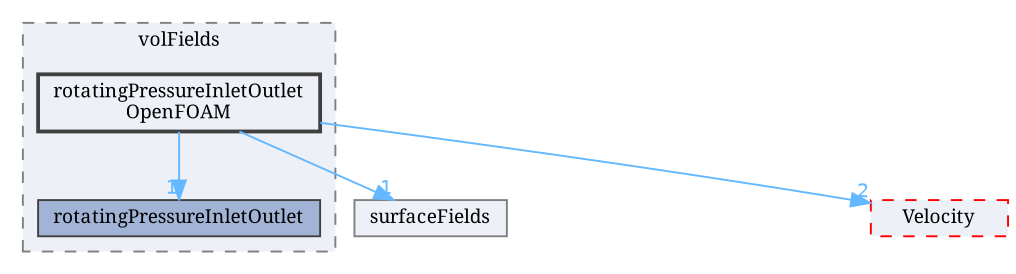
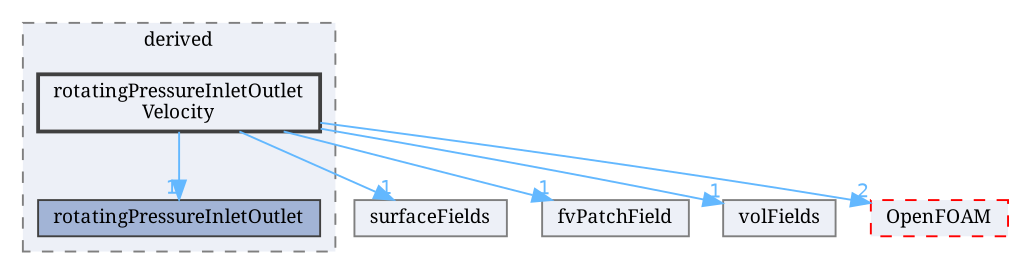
cluster "volFields": label "volFields" -> "derived"
node "rotatingPressureInletOutlet OpenFOAM": label "rotatingPressureInletOutlet OpenFOAM" -> "rotatingPressureInletOutlet Velocity"
node "fvPatchField": added
node "volFields": added
node "Velocity": label "Velocity" -> "OpenFOAM"
